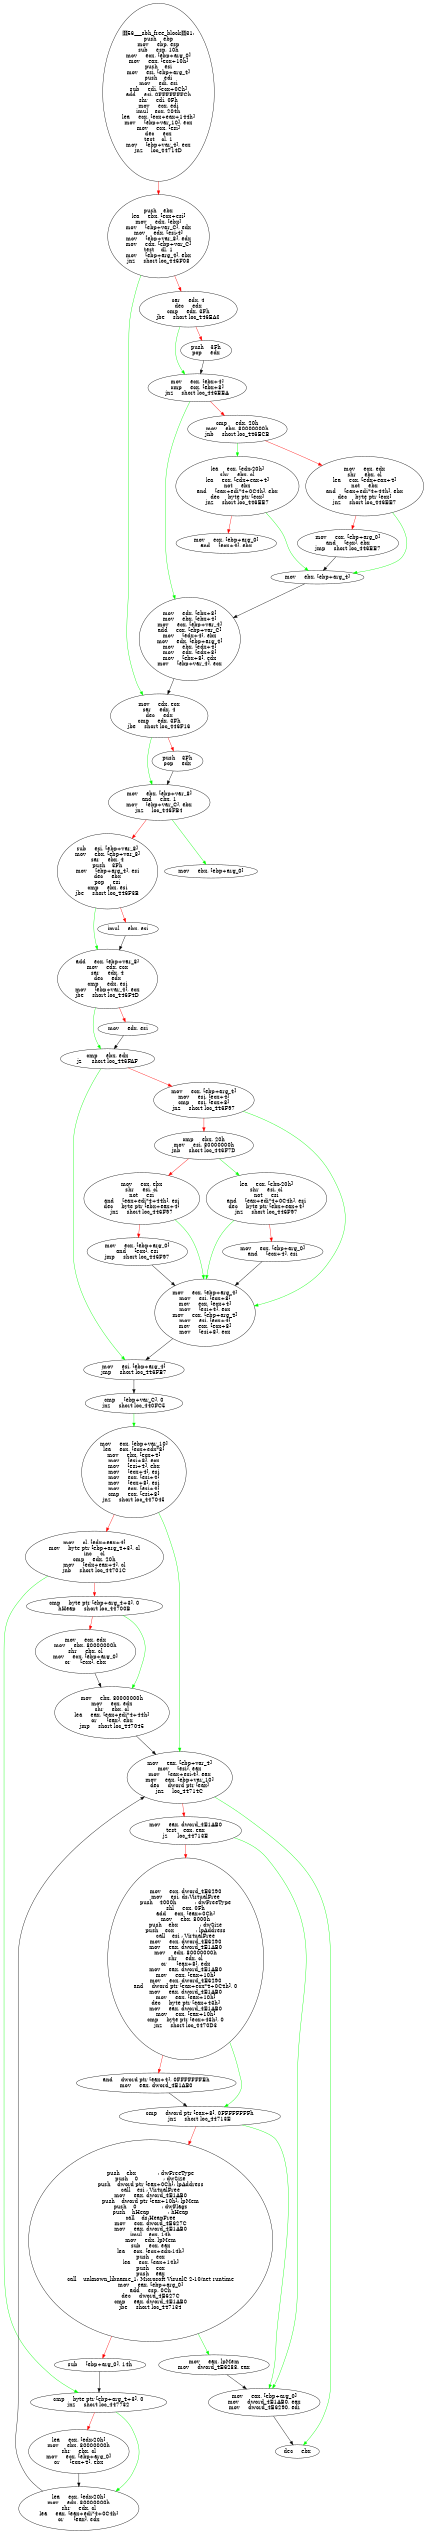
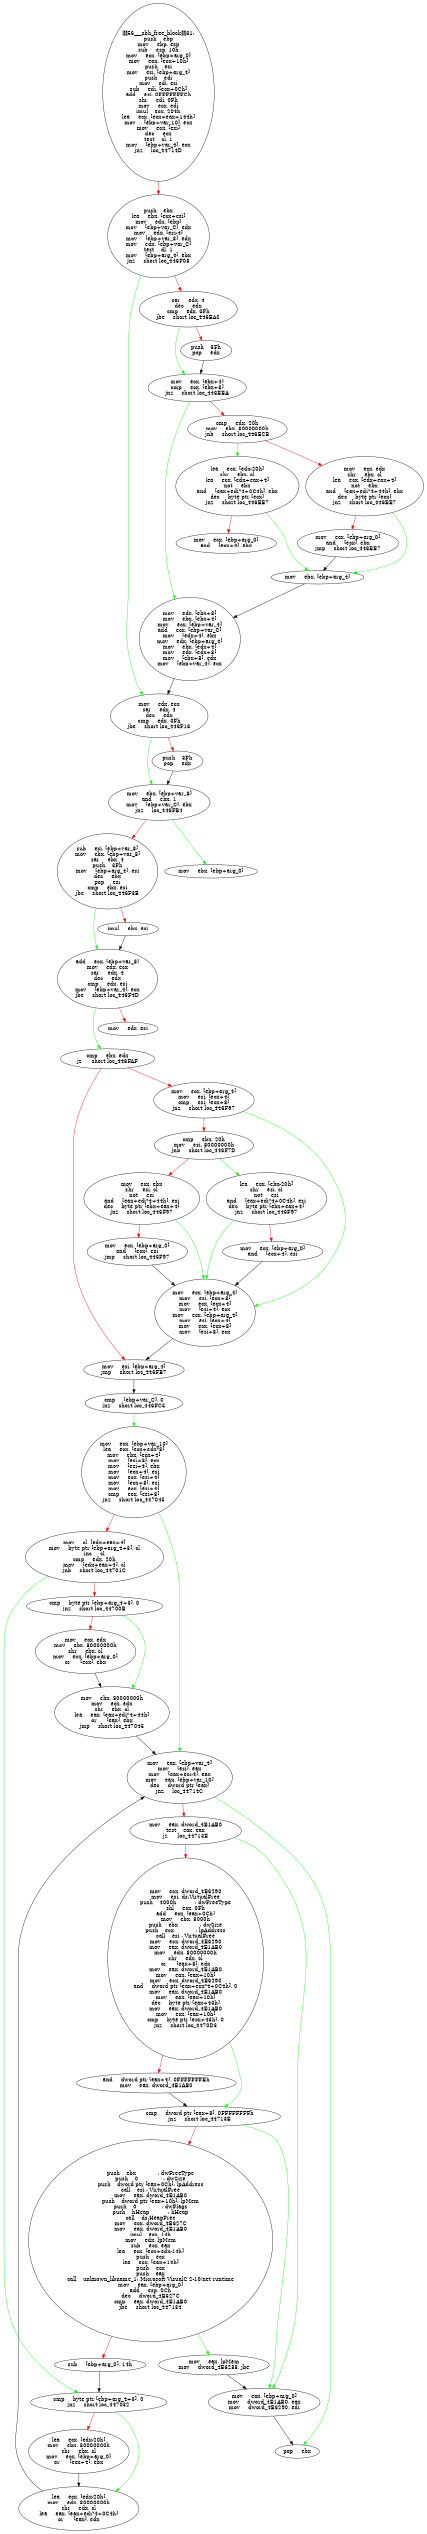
edge "mov     edx, esi" -> "cmp     ebx, edx jz      short loc_446FAF": removed
edge "cmp     ebx, edx jz      short loc_446FAF" -> "mov     esi, [ebp+arg_4] jmp     short loc_446FB7": color green -> red
node "cmp     [ebp+var_C], 0 jnz     short loc_440FC5": label "cmp     [ebp+var_C], 0 jnz     short loc_440FC5" -> "cmp     [ebp+var_C], 0 jnz     short loc_446FC5"
node "cmp     byte ptr [ebp+arg_4+3], 0 hHeap     short loc_44700B": label "cmp     byte ptr [ebp+arg_4+3], 0 hHeap     short loc_44700B" -> "cmp     byte ptr [ebp+arg_4+3], 0 jnz     short loc_44700B"
node "mov     eax, lpMem mov     dword_4E6288, eax": label "mov     eax, lpMem mov     dword_4E6288, eax" -> "mov     eax, lpMem mov     dword_4E6288, jbe"
node "cmp     byte ptr [ebp+arg_4+3], 0 jnz     short loc_447732": label "cmp     byte ptr [ebp+arg_4+3], 0 jnz     short loc_447732" -> "cmp     byte ptr [ebp+arg_4+3], 0 jnz     short loc_447032"
node "dec     ebx": label "dec     ebx" -> "pop     ebx"
